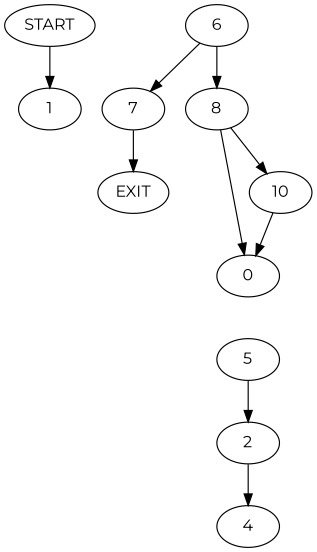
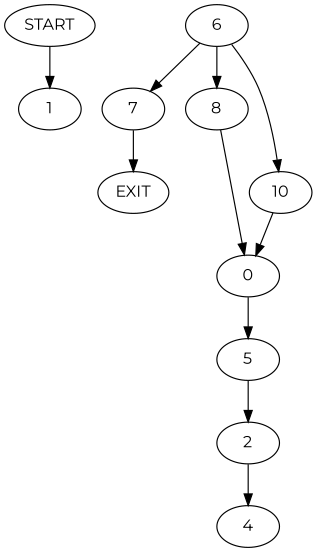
edge "8" -> "10": now "6" -> "10"
edge "0" -> "5": added
